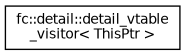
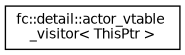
node "fc::detail::detail_vtable _visitor< ThisPtr >": label "fc::detail::detail_vtable _visitor< ThisPtr >" -> "fc::detail::actor_vtable _visitor< ThisPtr >"
